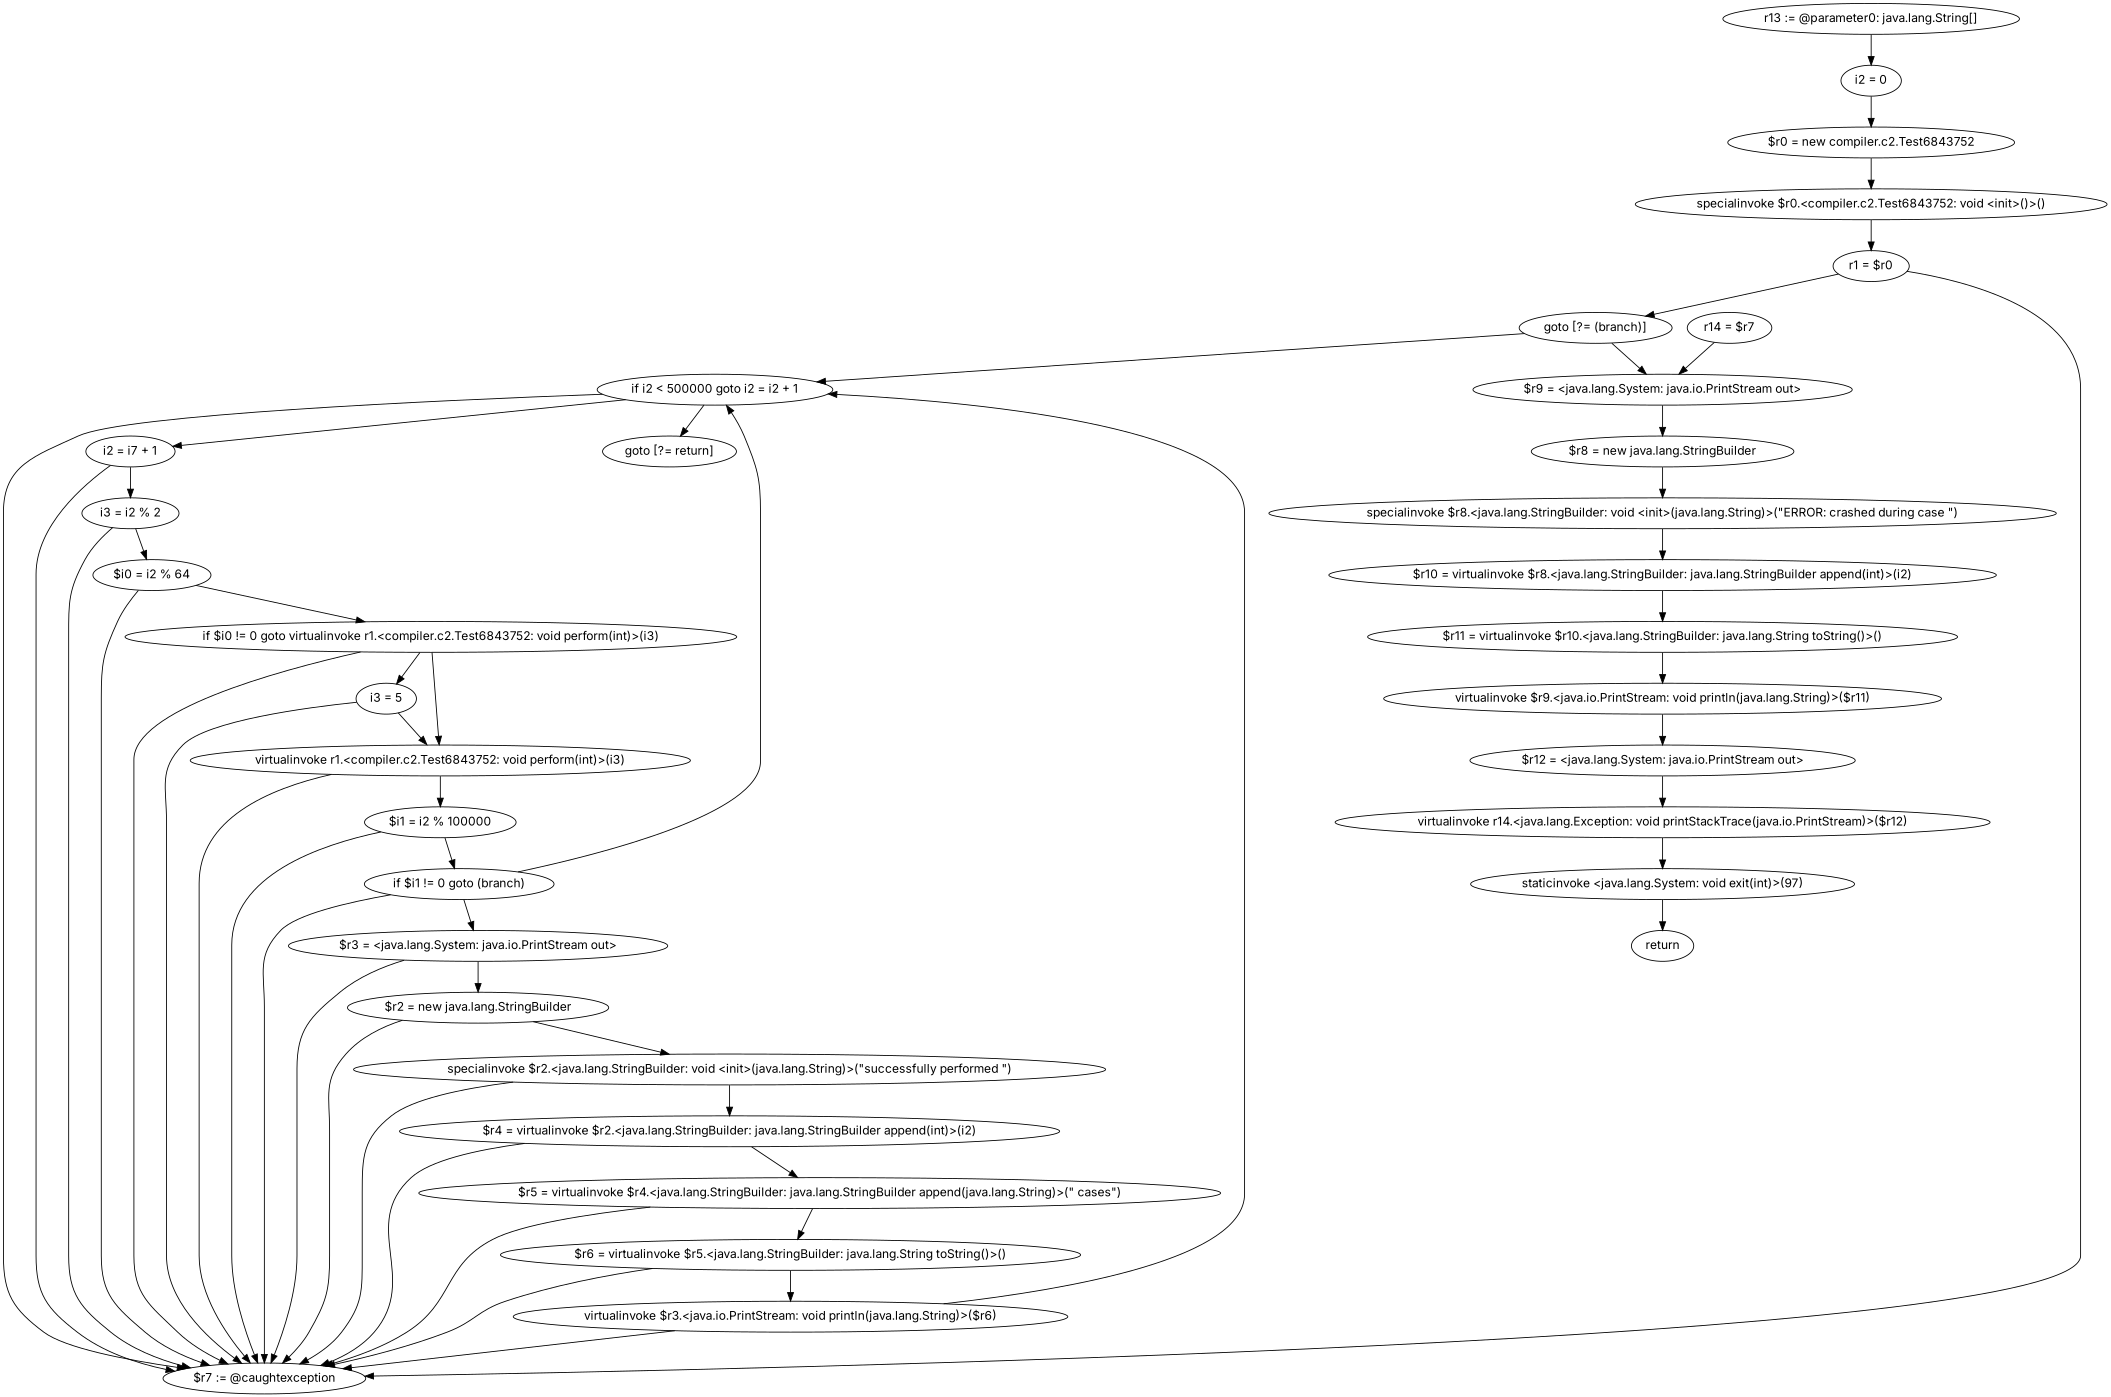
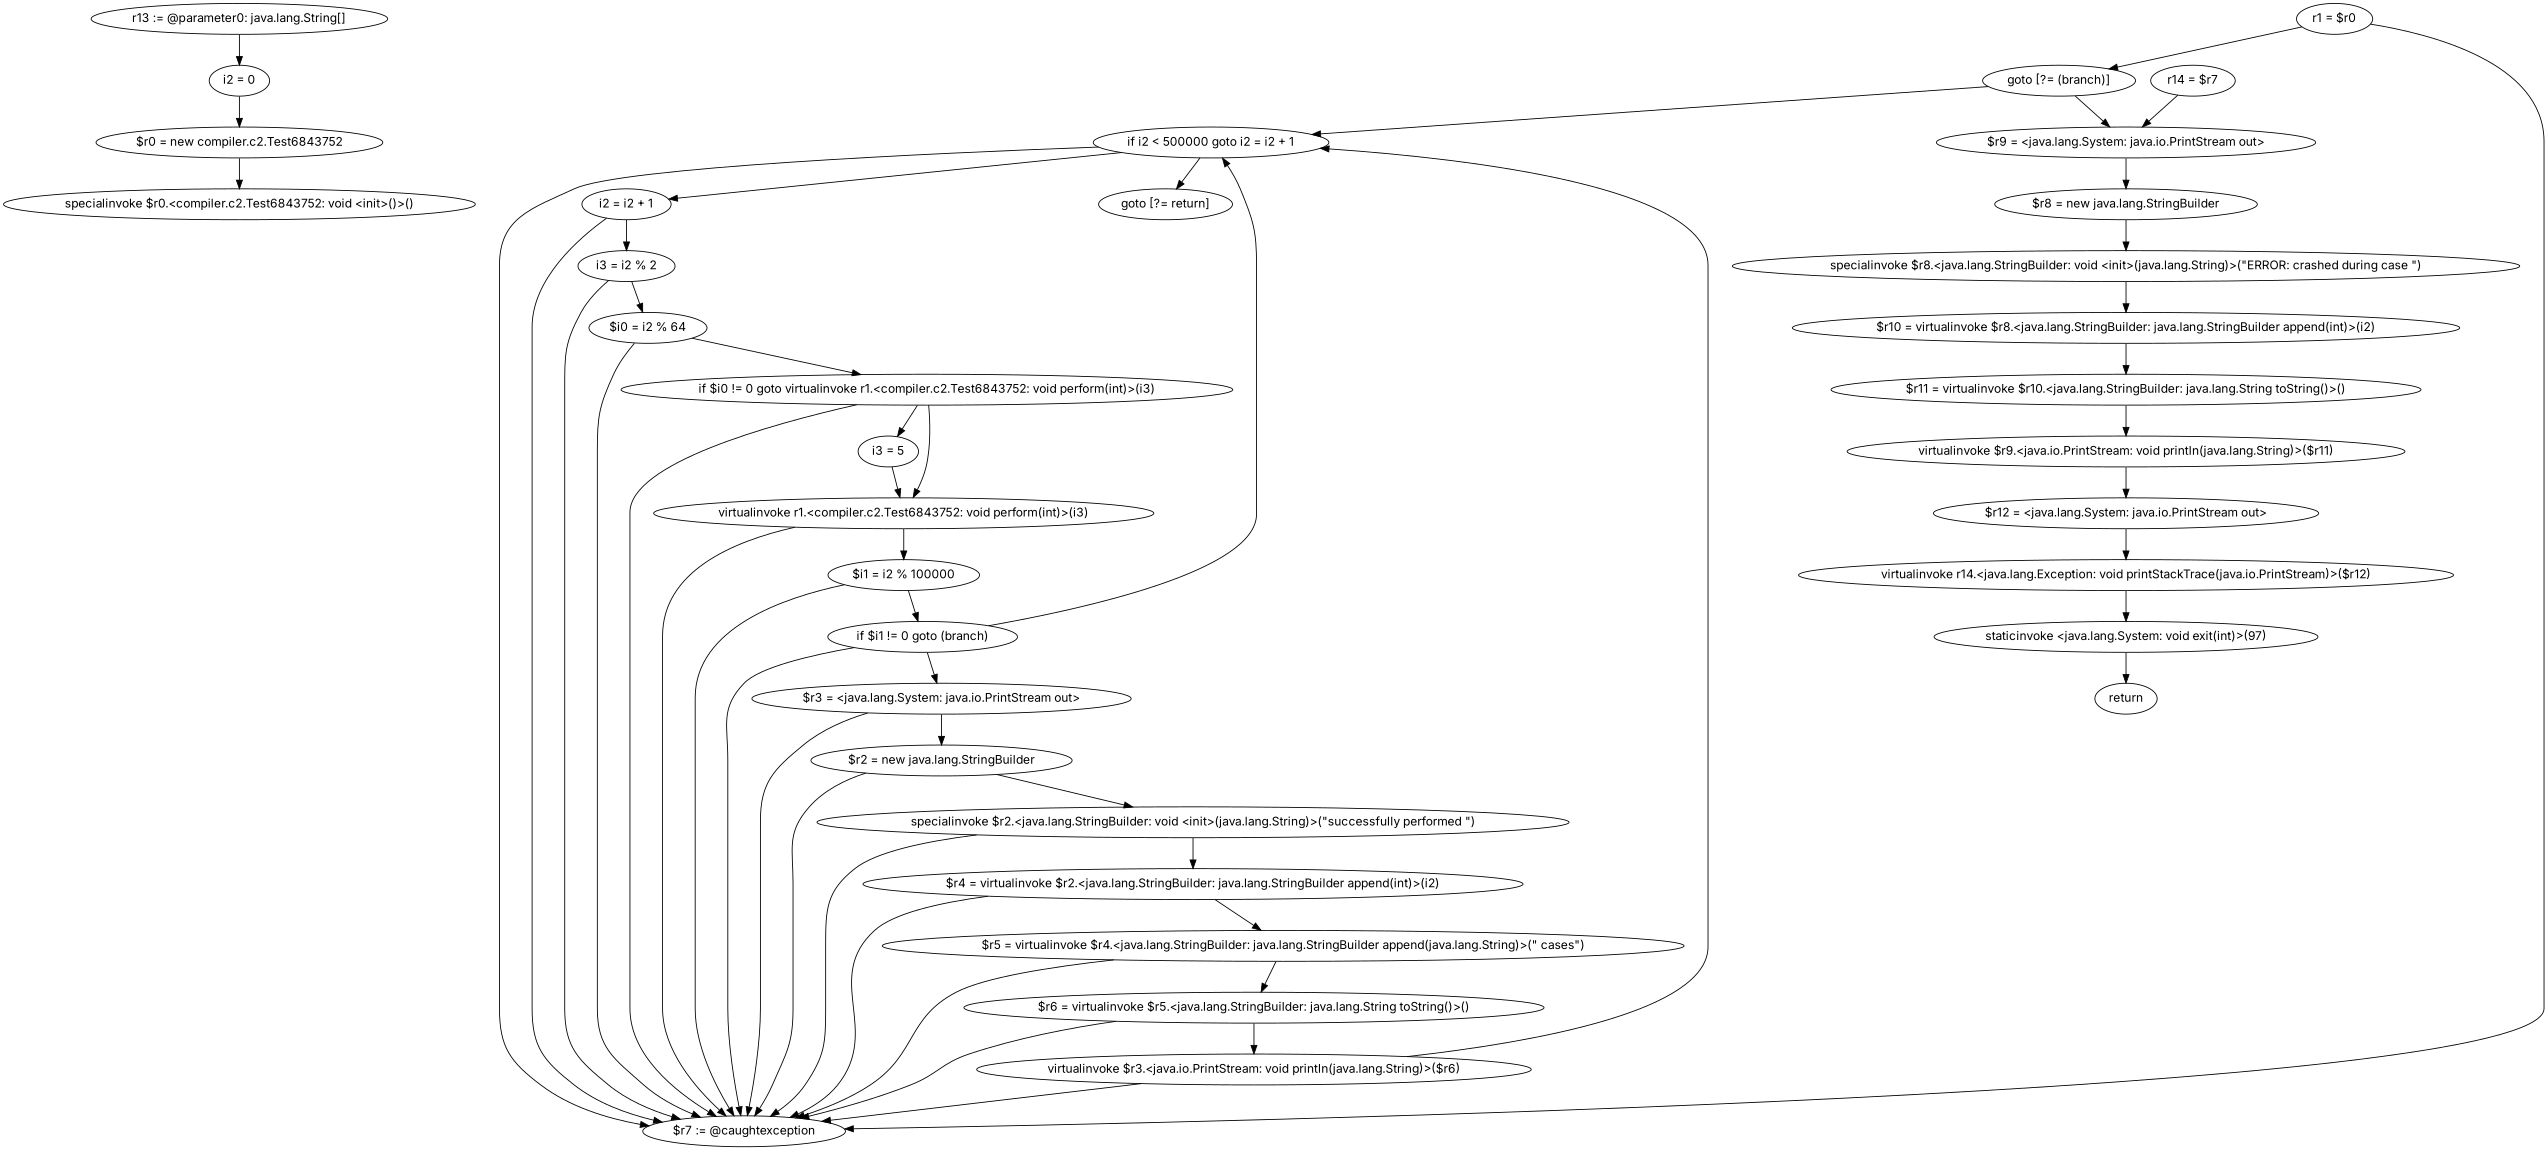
edge "specialinvoke $r0.<compiler.c2.Test6843752: void <init>()>()" -> "r1 = $r0": removed
node "i2 = i7 + 1": label "i2 = i7 + 1" -> "i2 = i2 + 1"
edge "i3 = 5" -> "$r7 := @caughtexception": removed
